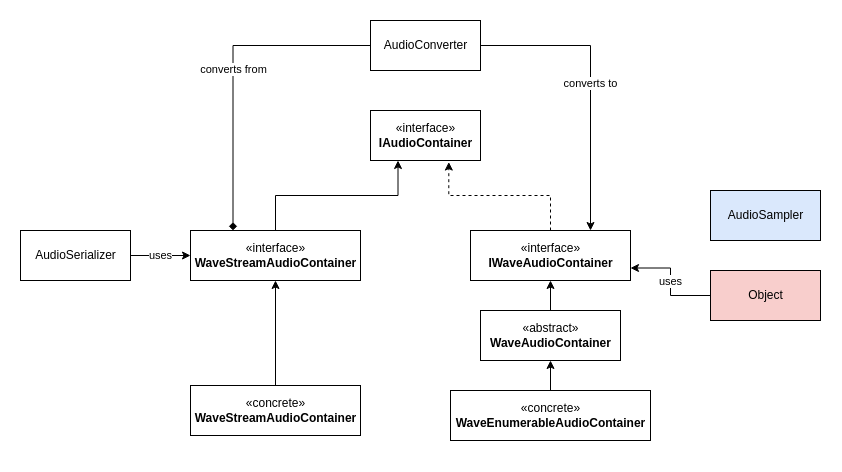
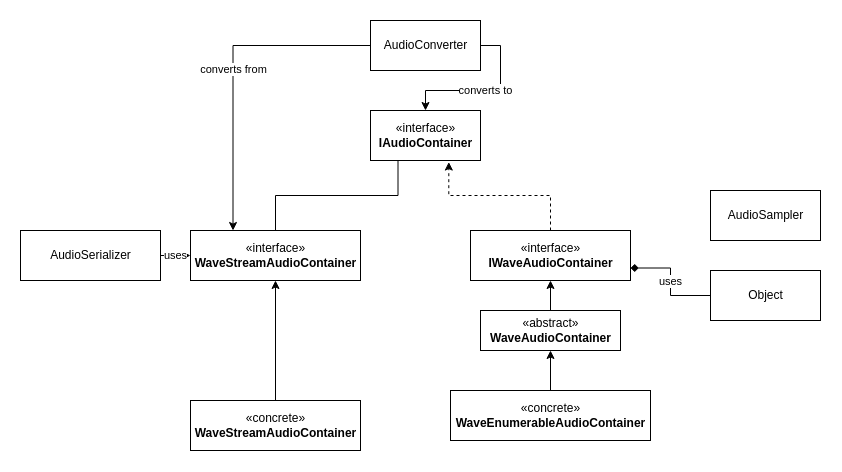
edge "AudioConverter" -> "«interface» IWaveAudioContainer": now "AudioConverter" -> "«interface» IAudioContainer"
edge "«interface» WaveStreamAudioContainer" -> "«interface» IAudioContainer": arrowhead classic -> none
node "AudioSampler": fillcolor #dae8fc -> #ffffff
edge "AudioConverter" -> "«interface» WaveStreamAudioContainer": arrowhead diamond -> classic
node "AudioSerializer": size 110x50 -> 140x50
edge "Object" -> "«interface» IWaveAudioContainer": arrowhead classic -> diamond
node "Object": fillcolor #f8cecc -> #ffffff
node "«abstract» WaveAudioContainer": size 140x50 -> 140x40
node "«concrete» WaveStreamAudioContainer": moved (276, 411) -> (276, 426)
